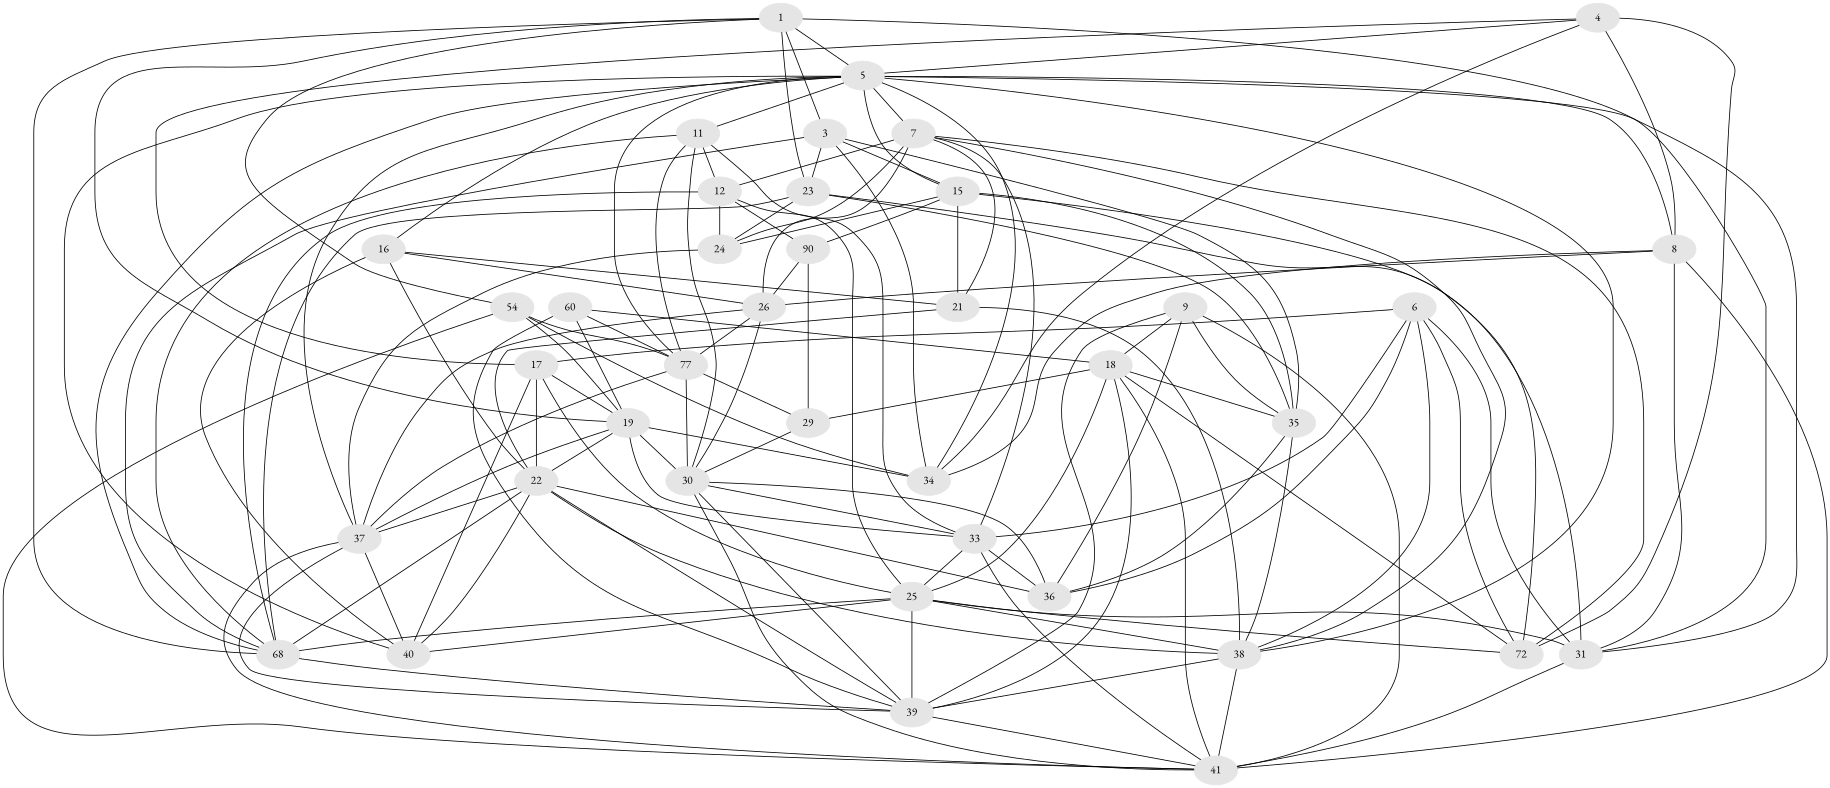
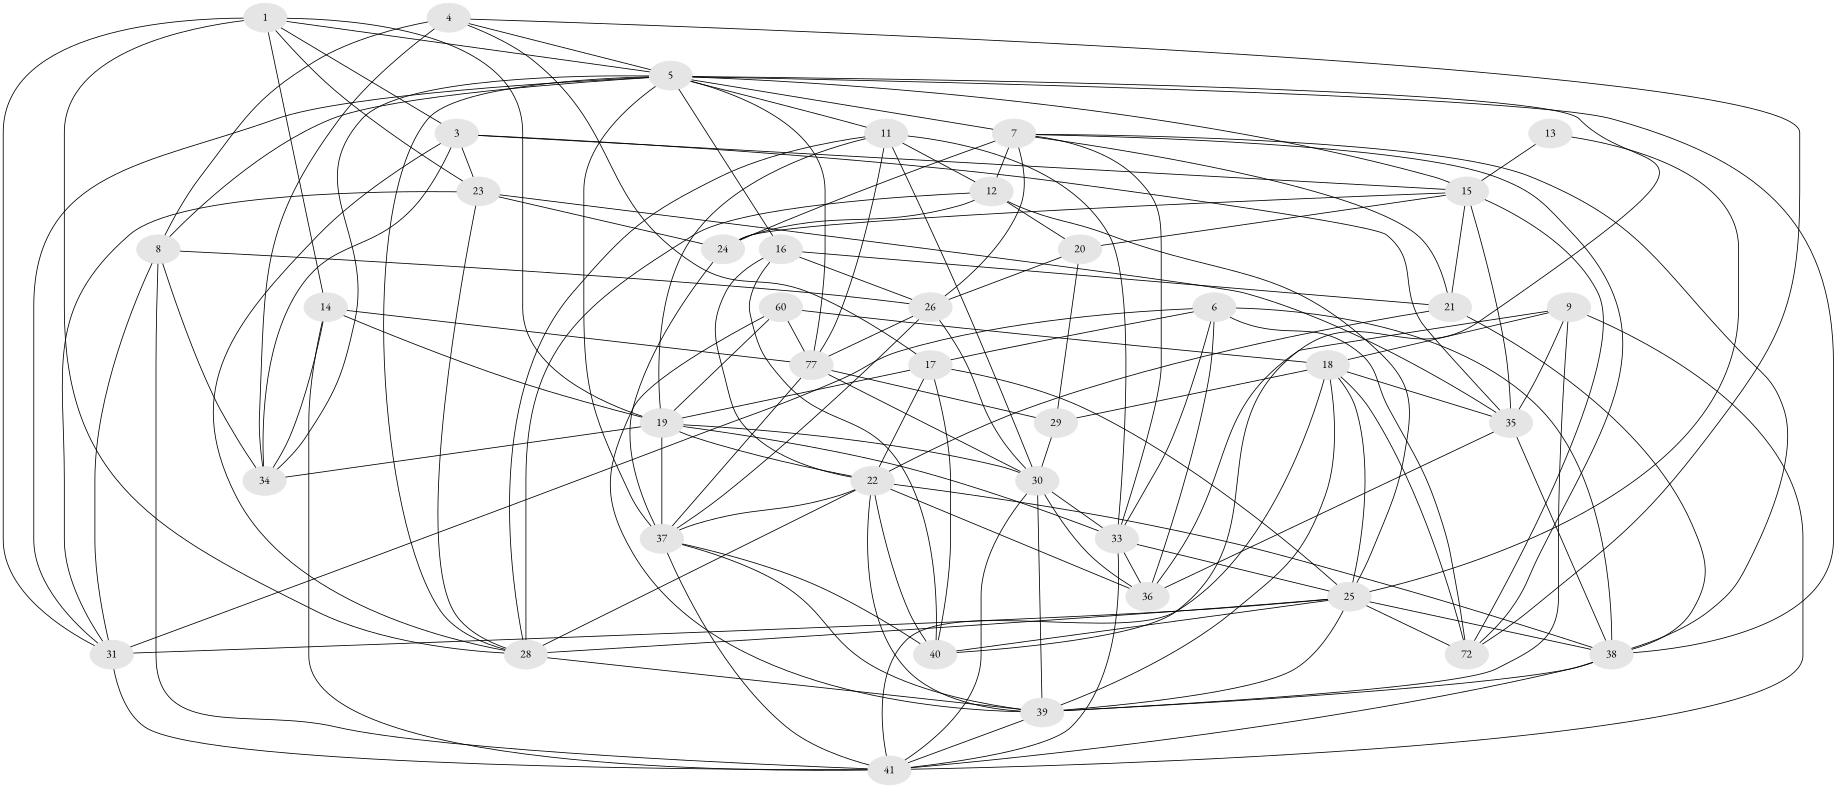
node "13": added
edge "11" -- "19": added
node "90": label "90" -> "20"
node "54": label "54" -> "14"
node "68": label "68" -> "28"
